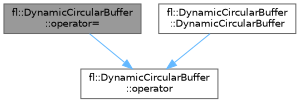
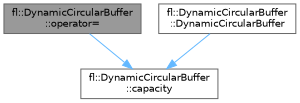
node "fl::DynamicCircularBuffer ::operator": label "fl::DynamicCircularBuffer ::operator" -> "fl::DynamicCircularBuffer ::capacity"
